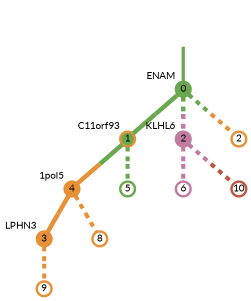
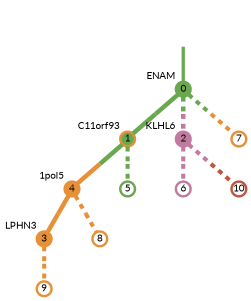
node "2": label "2" -> "7"
